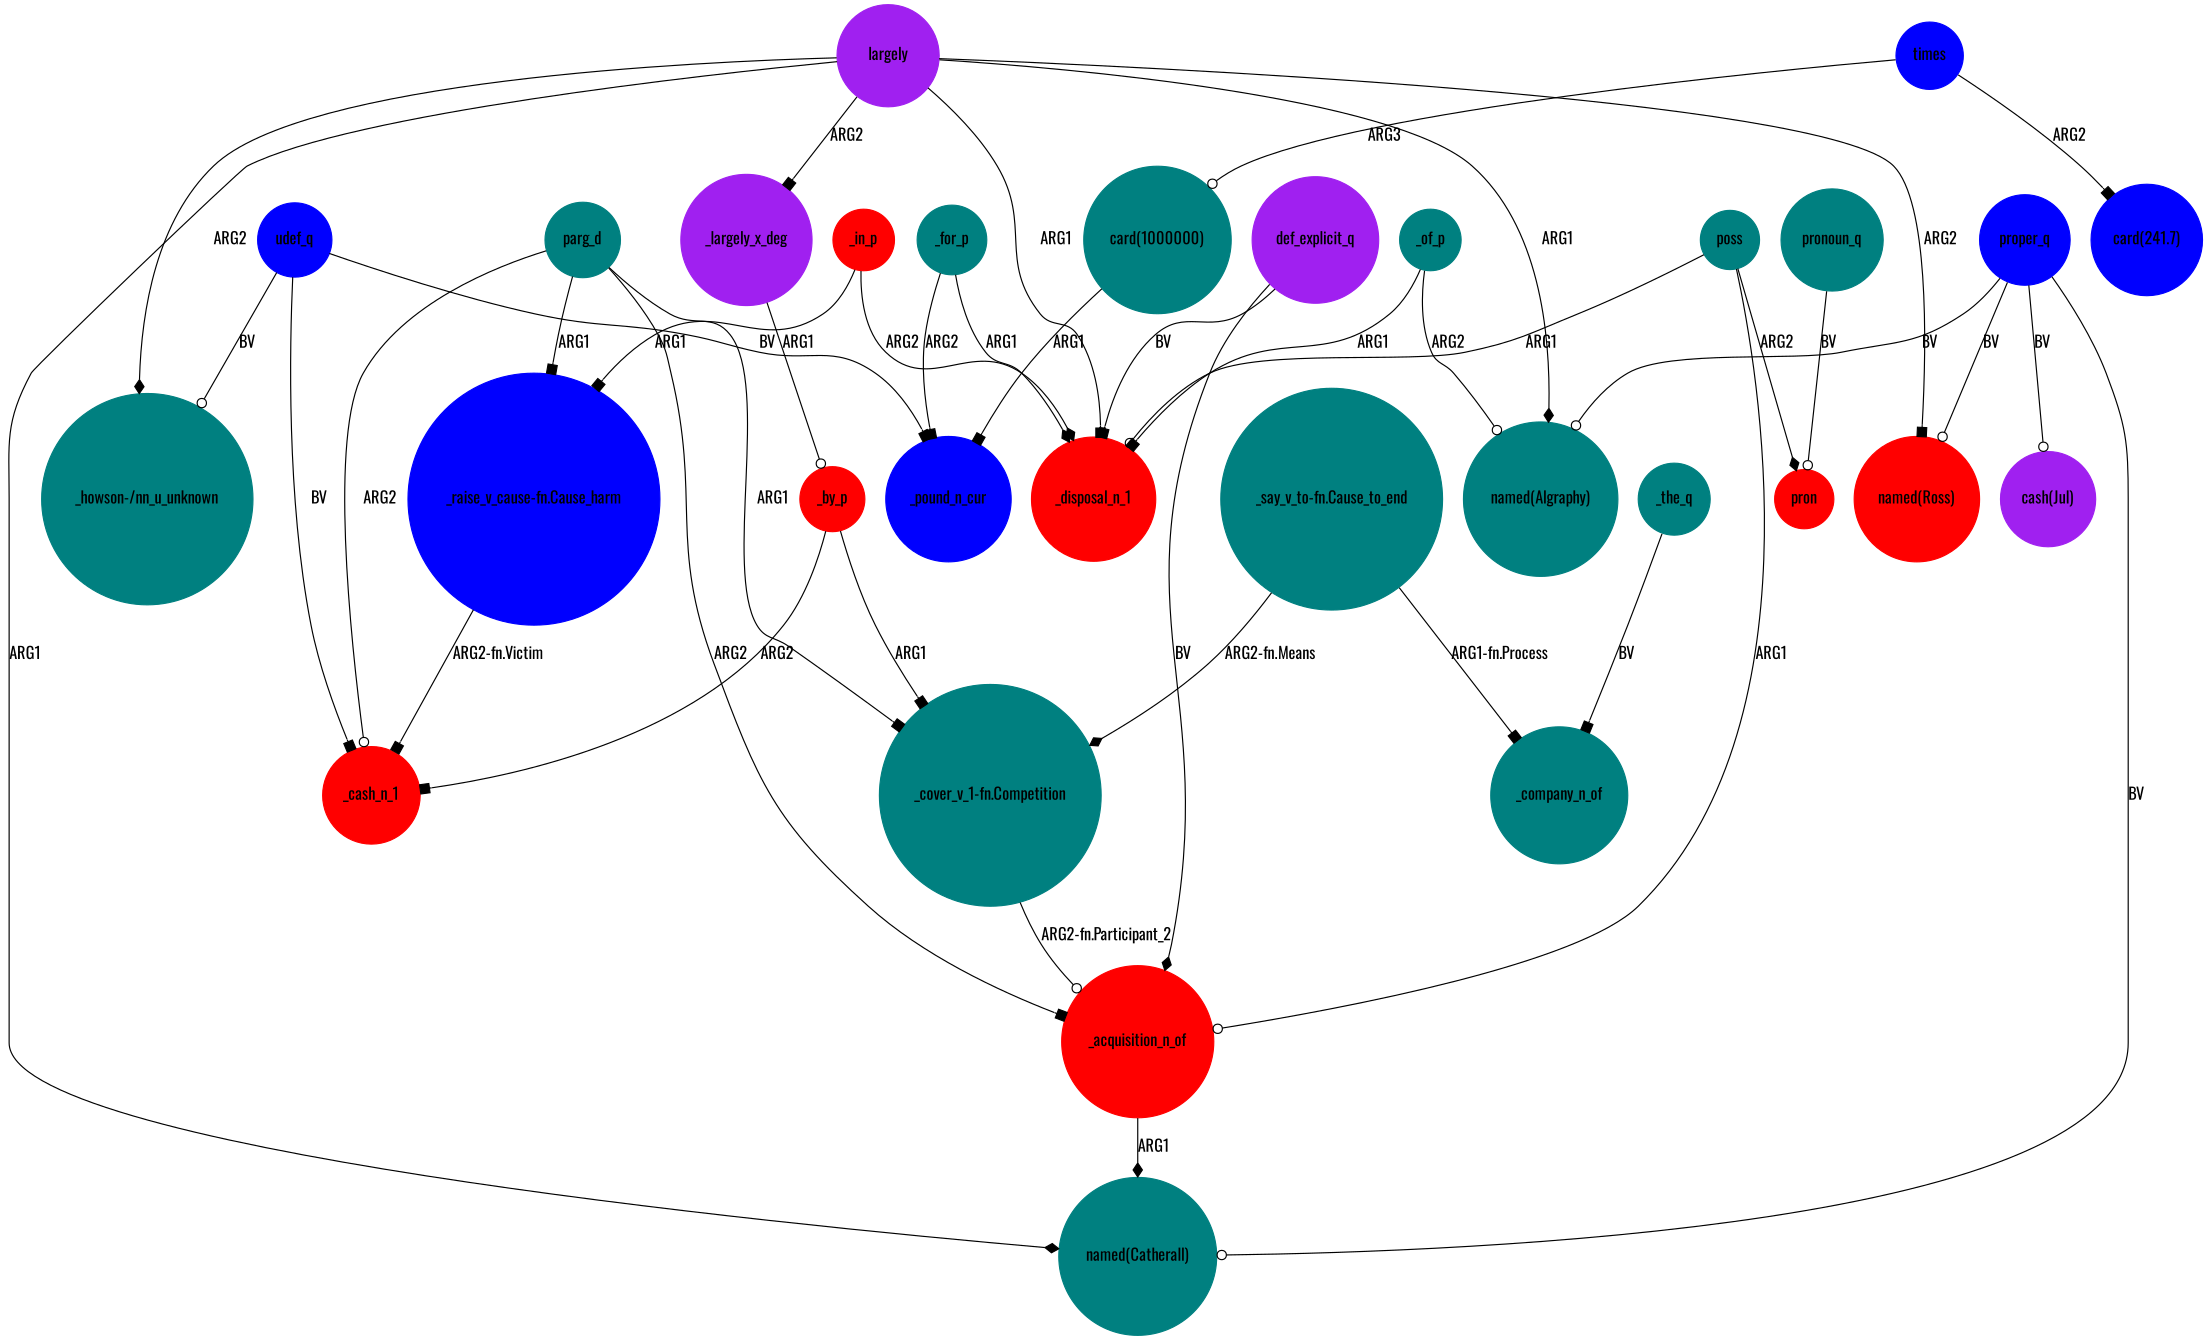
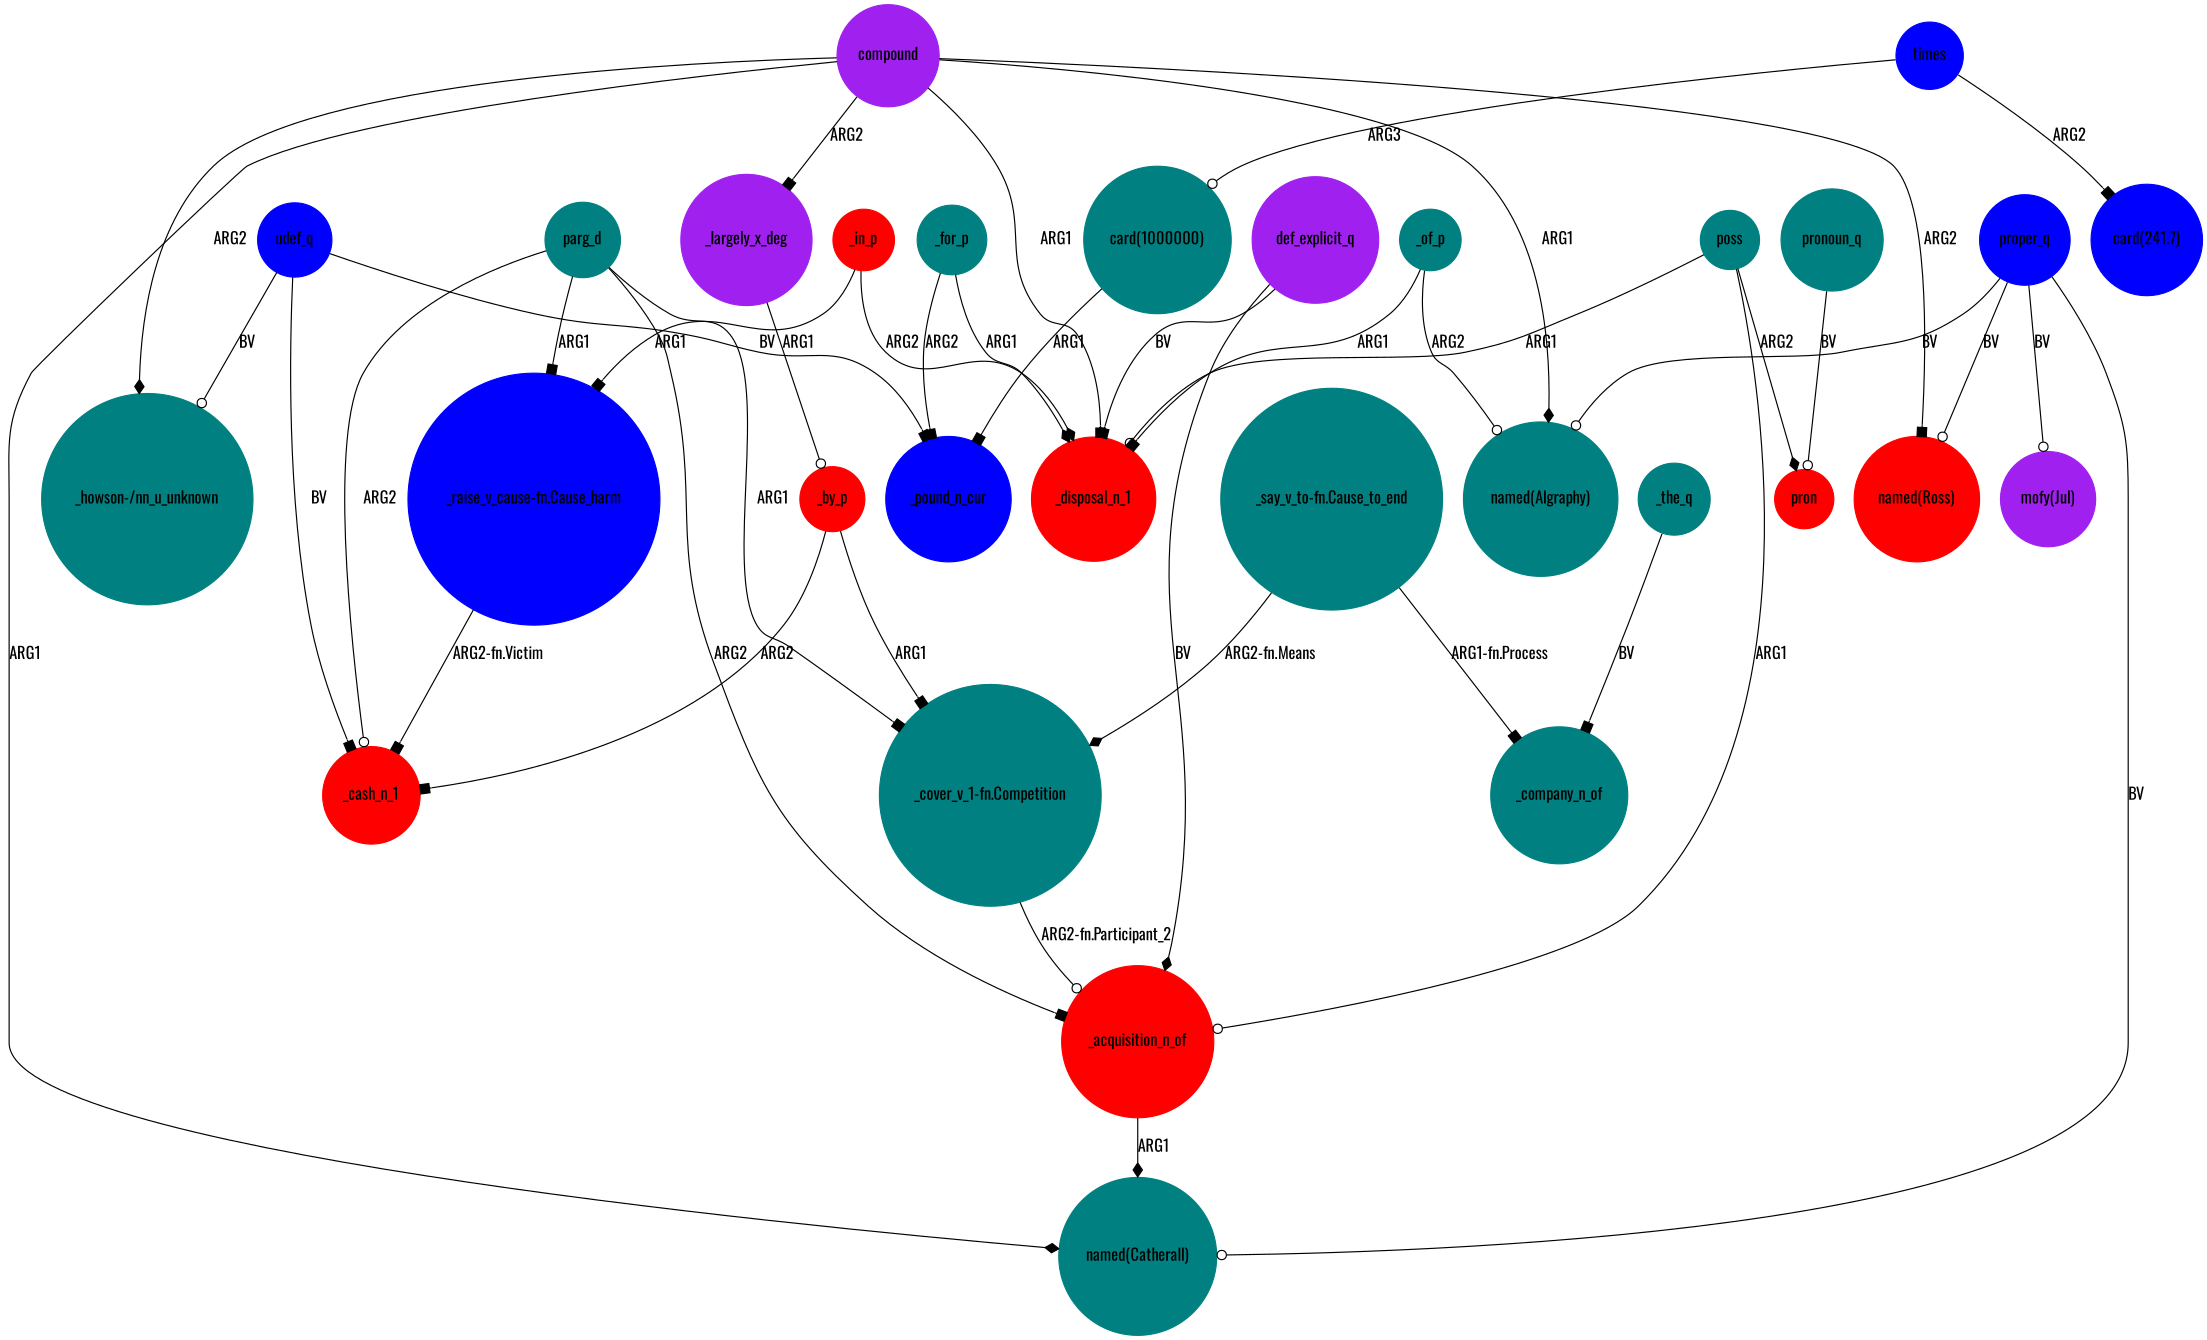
node "largely": label "largely" -> "compound"
node "cash(Jul)": label "cash(Jul)" -> "mofy(Jul)"
